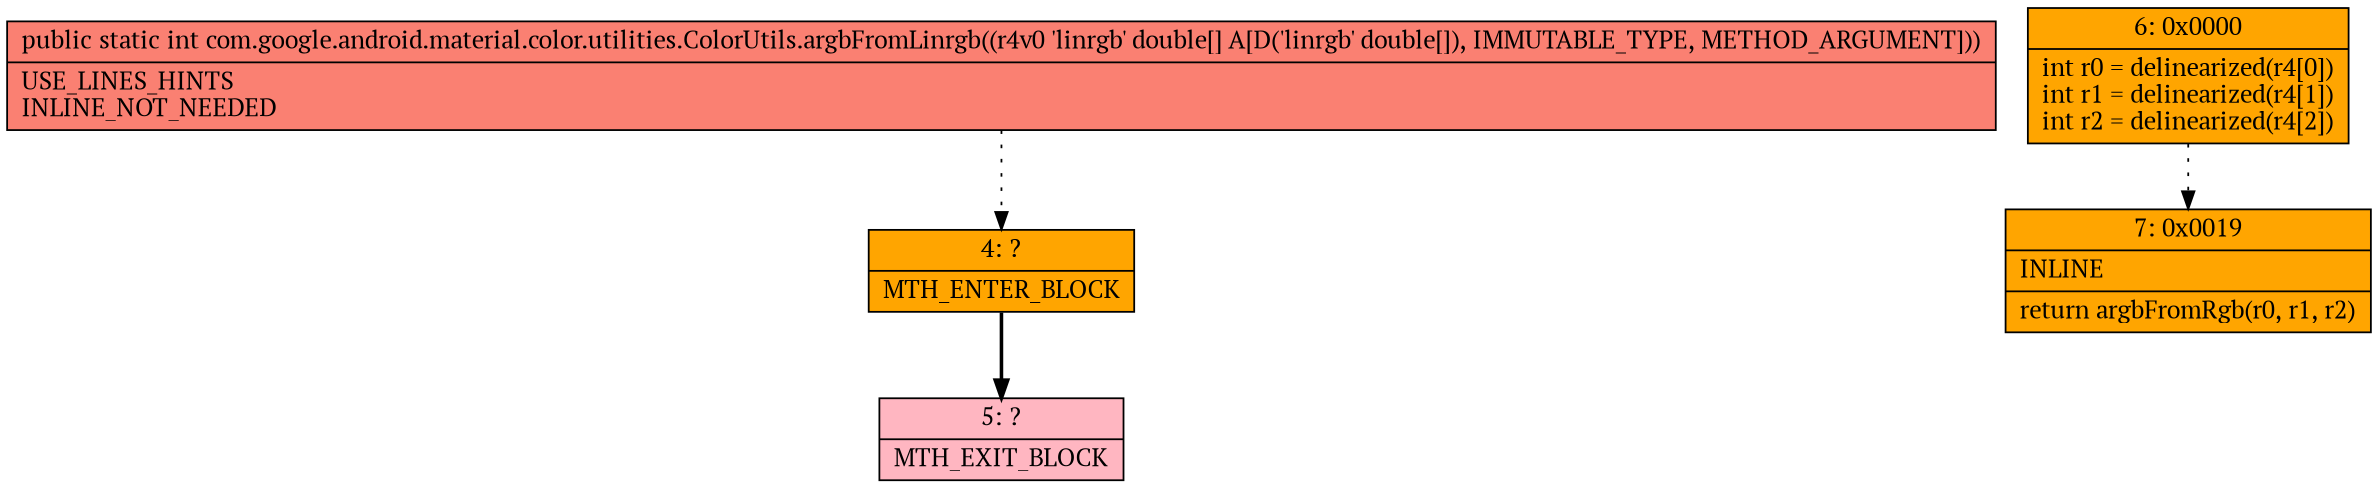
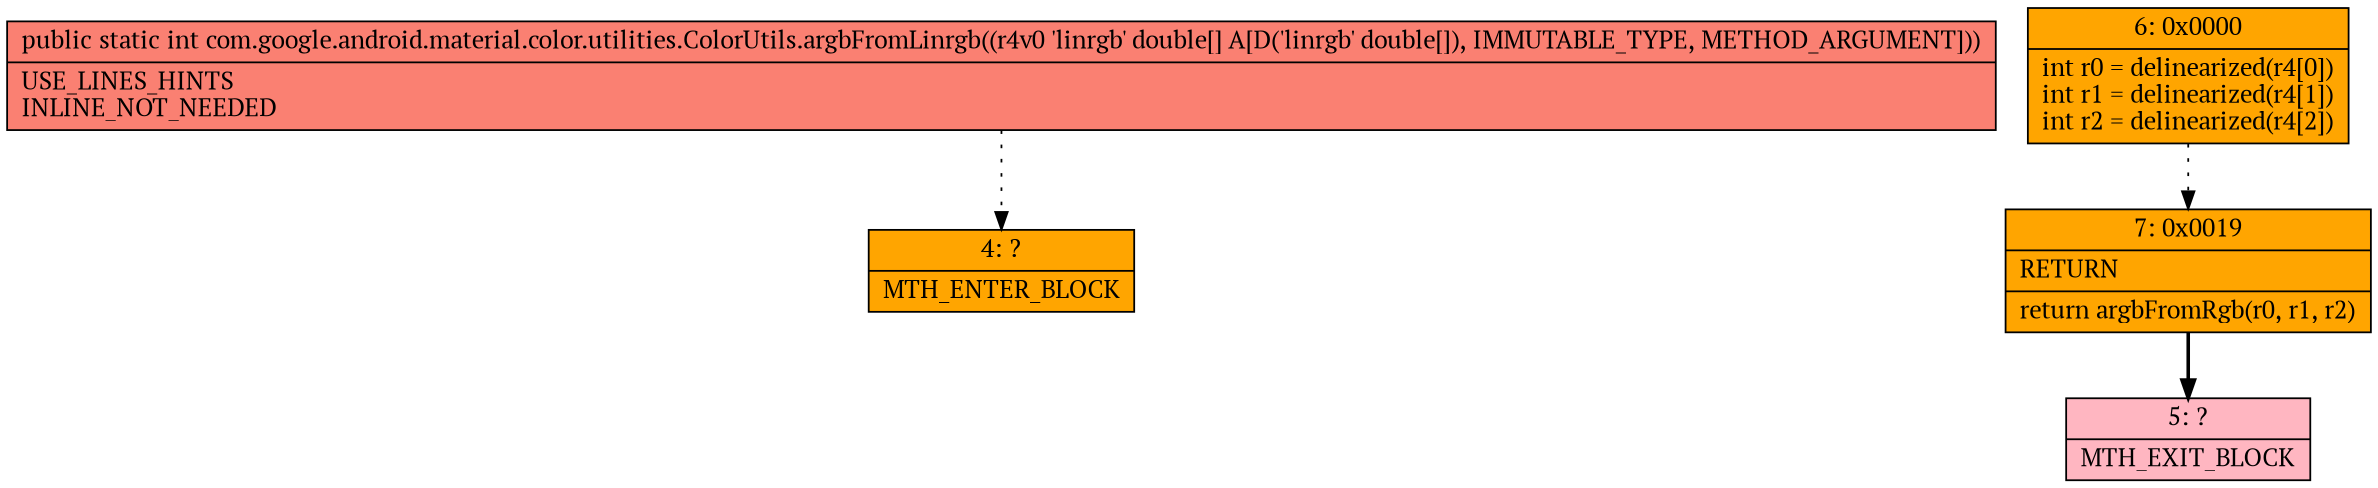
node "7: 0x0019": text "INLINE" -> "RETURN"
edge "4: ?" -> "5: ?": now "7: 0x0019" -> "5: ?"
